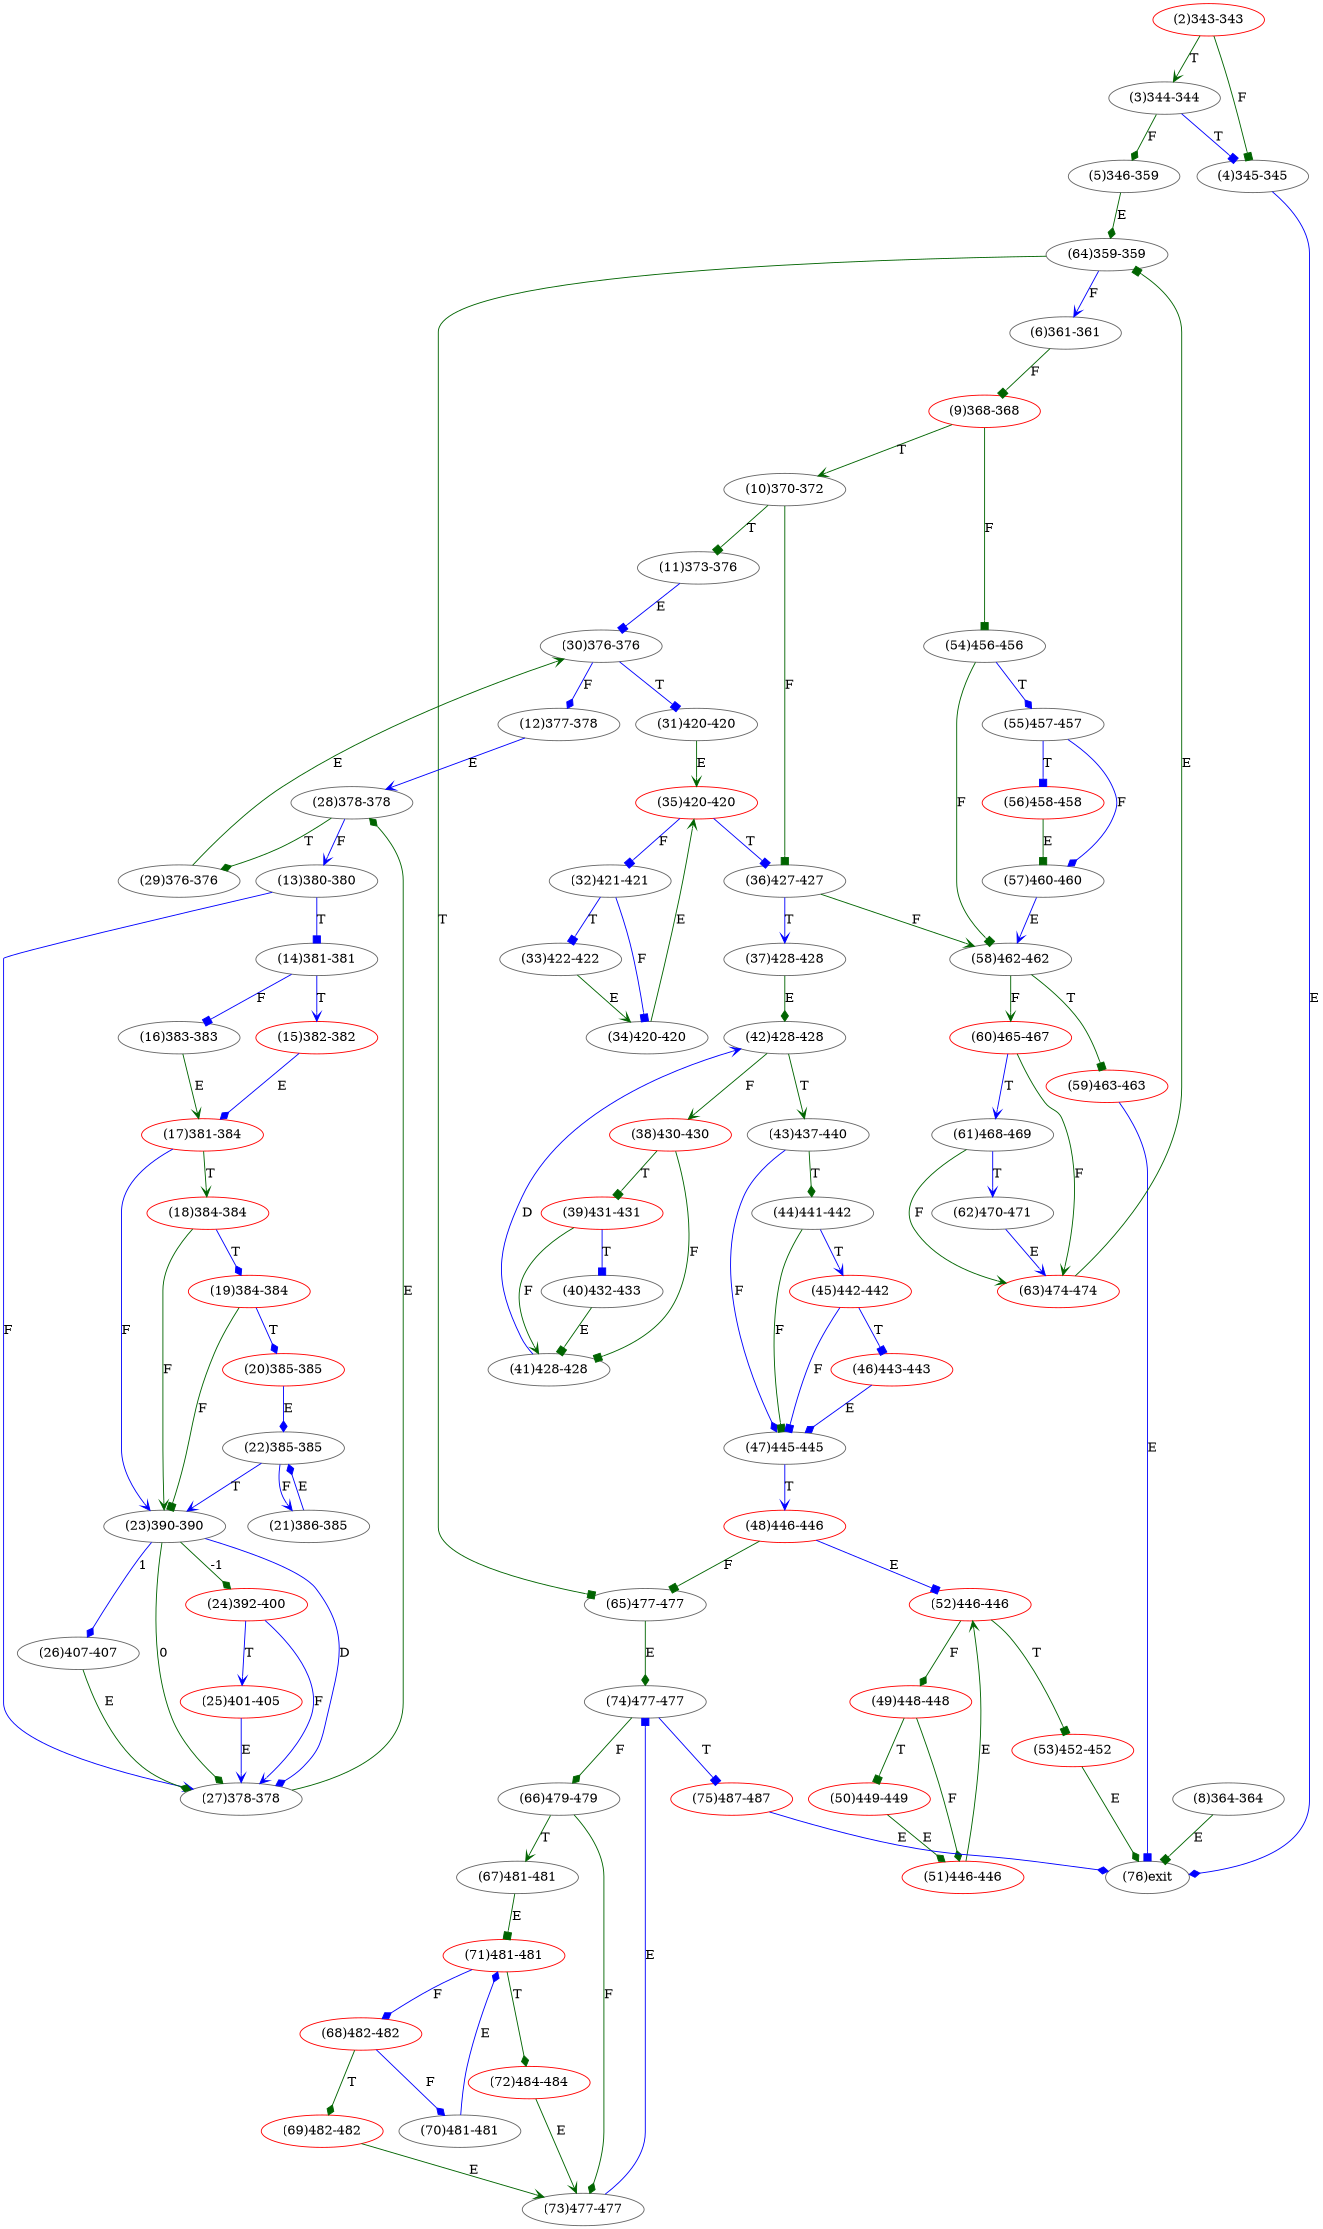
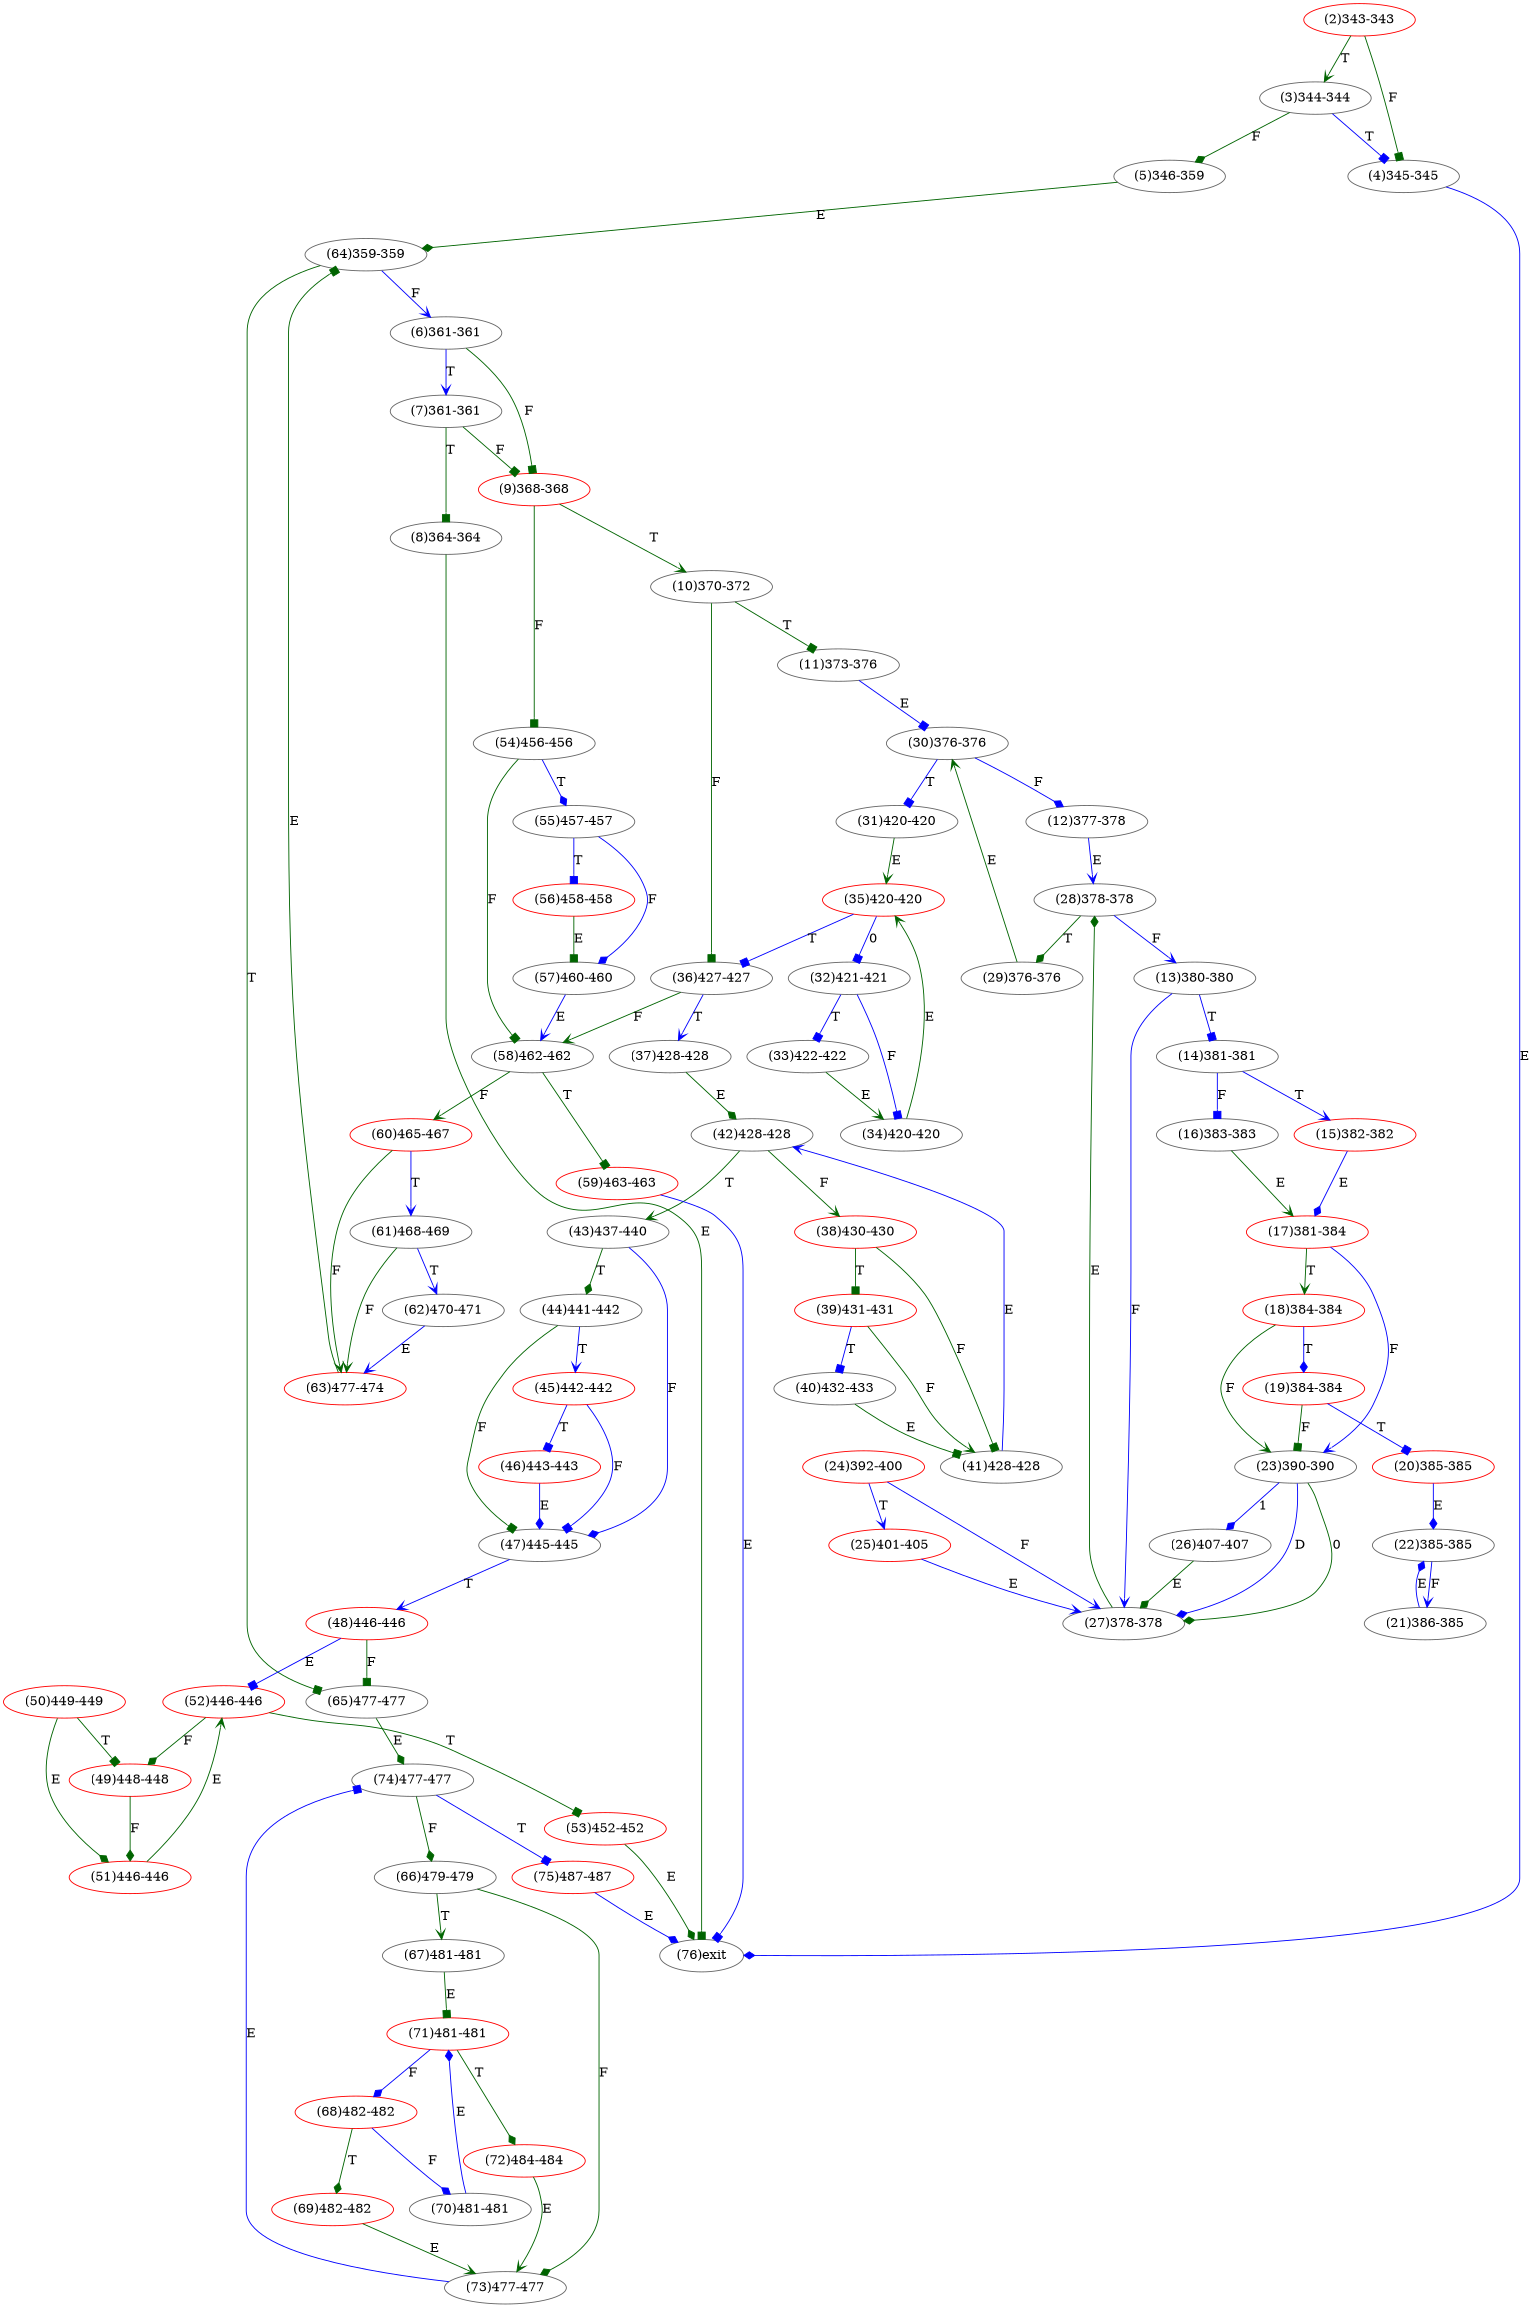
node "(7)361-361": added
edge "(35)420-420" -> "(32)421-421": label "F" -> "0"
edge "(41)428-428" -> "(42)428-428": label "D" -> "E"
node "(63)474-474": label "(63)474-474" -> "(63)477-474"
edge "(19)384-384" -> "(20)385-385": arrowhead diamond -> box
edge "(22)385-385" -> "(23)390-390": removed, label "T"
edge "(23)390-390" -> "(24)392-400": removed, label "-1"
edge "(49)448-448" -> "(50)449-449": reversed
